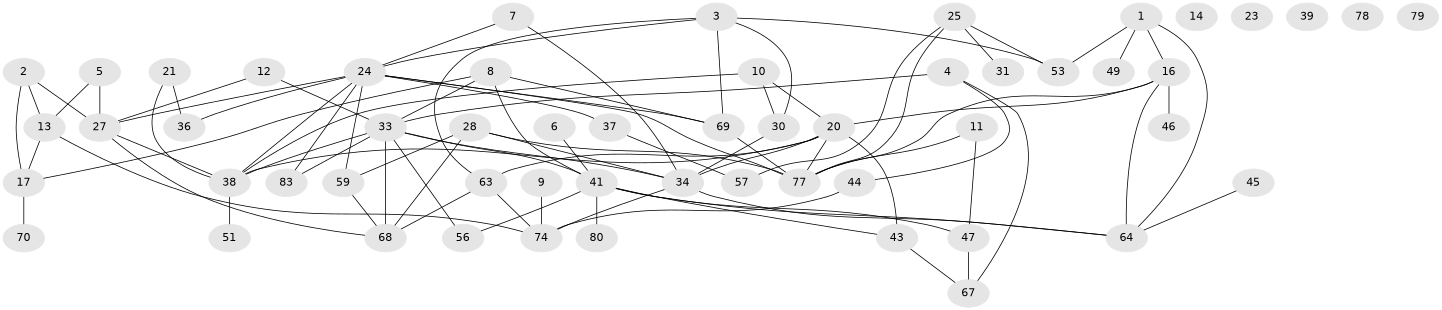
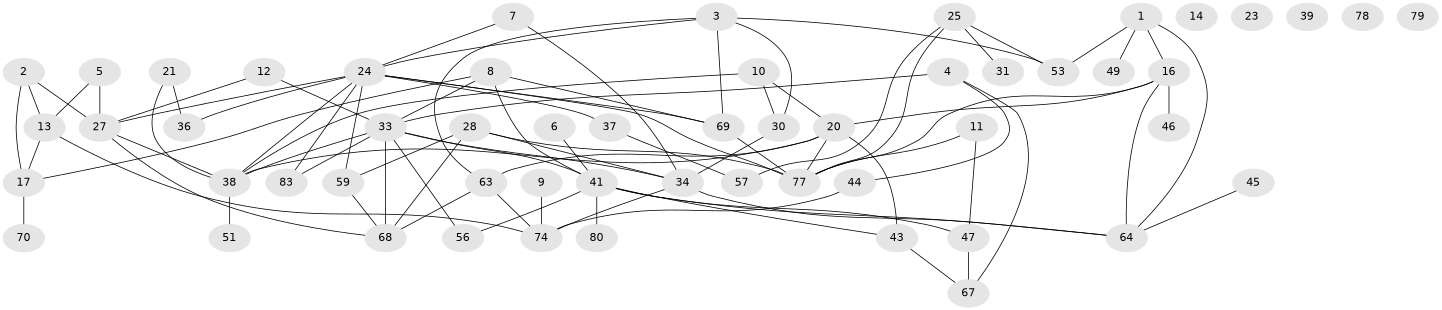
edge "20" -- "34": removed
